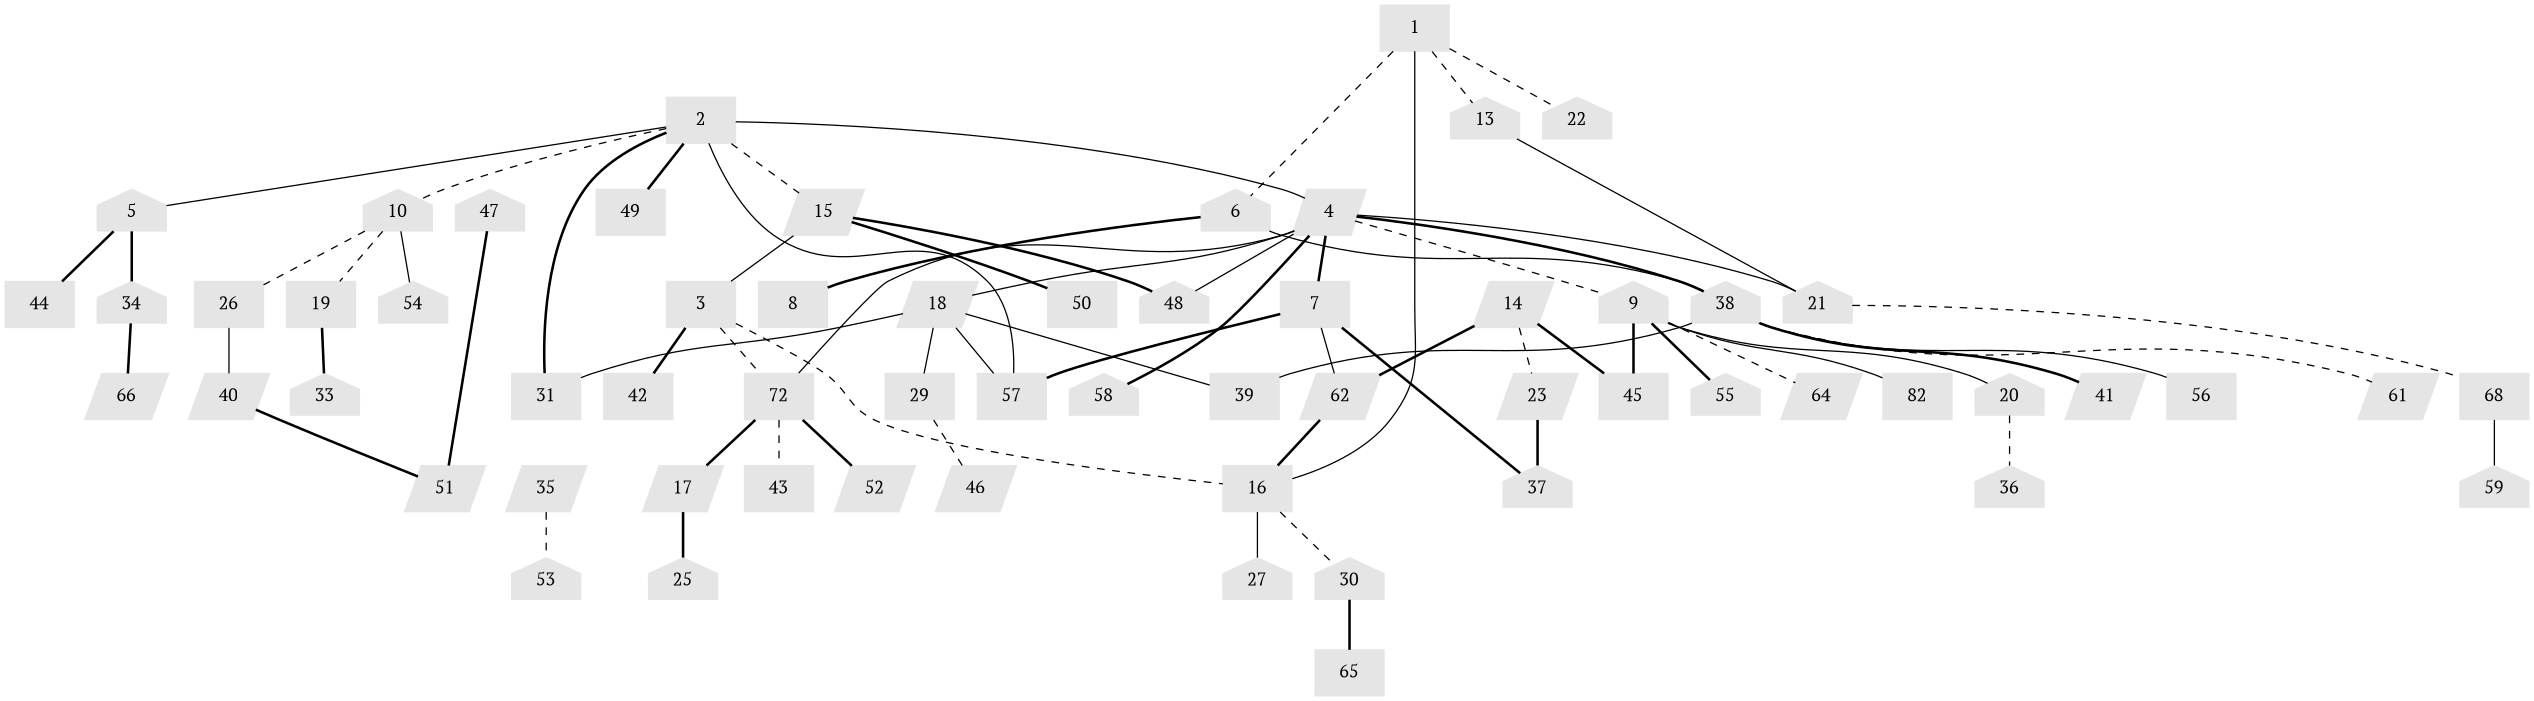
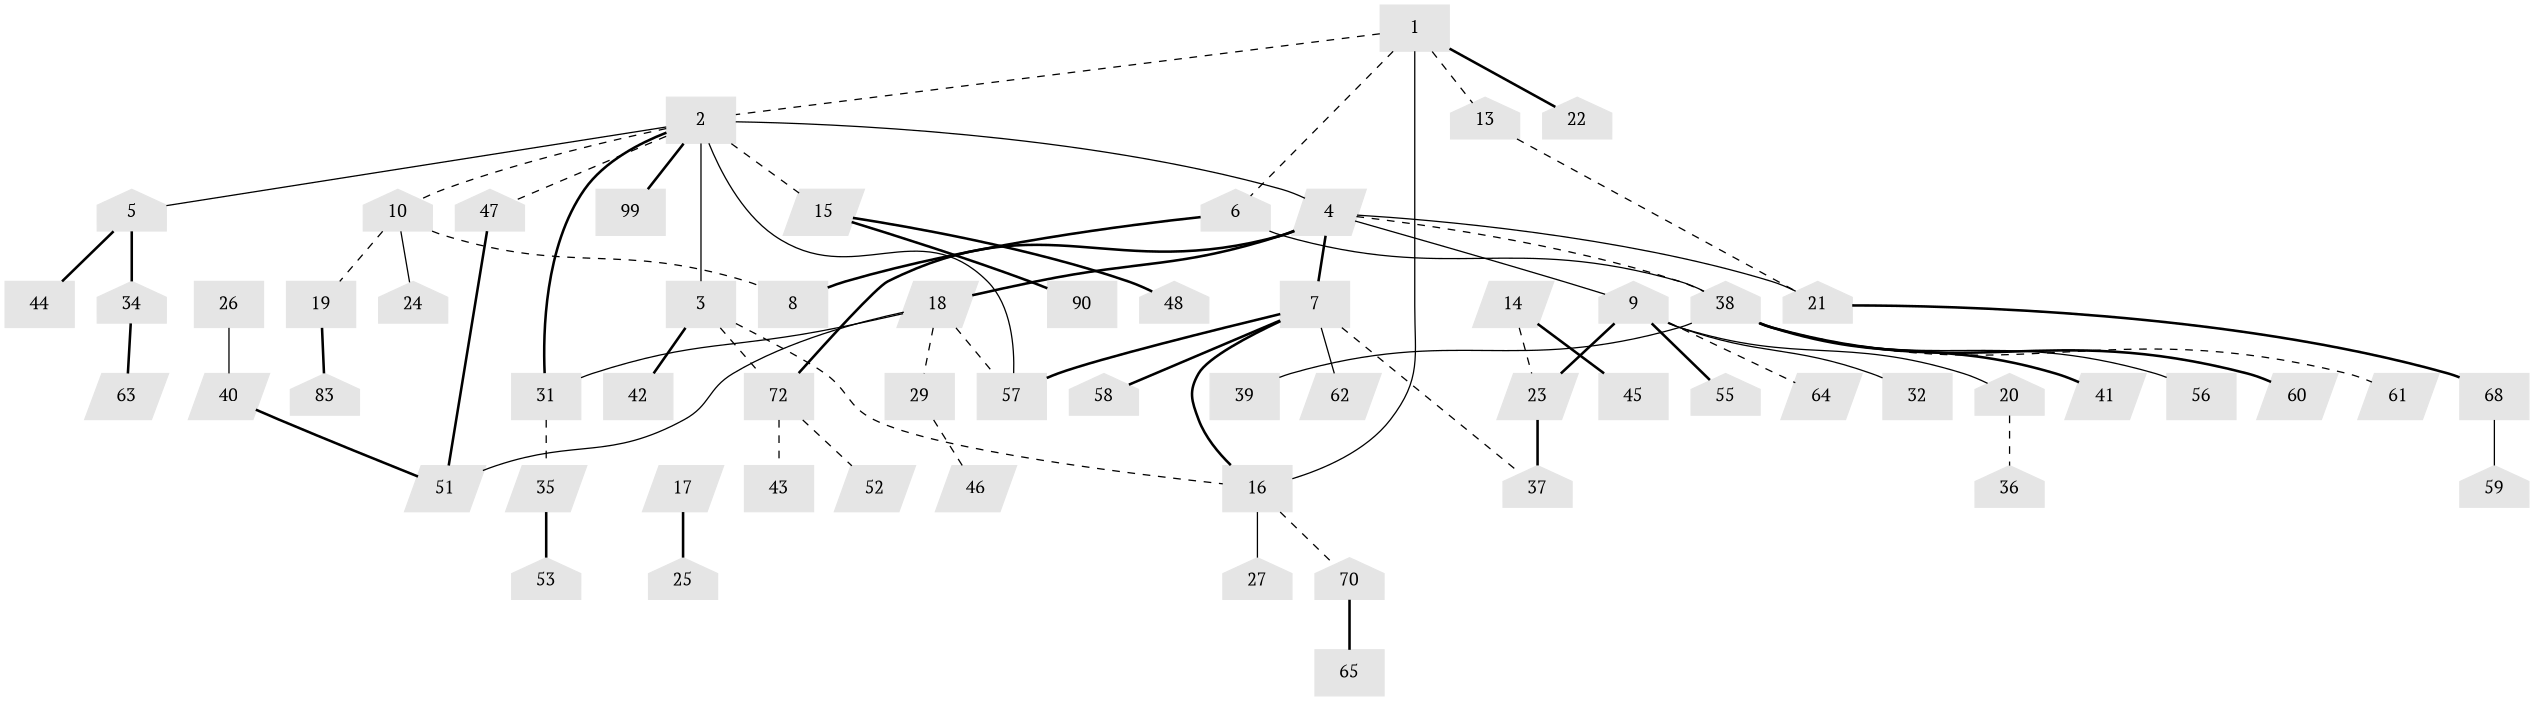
edge "1" -- "2": added
edge "1" -- "22": style dashed -> bold
edge "2" -- "47": added
node "49": label "49" -> "99"
edge "13" -- "21": style solid -> dashed
edge "4" -- "38": style bold -> dashed
edge "4" -- "72": style solid -> bold
edge "4" -- "9": style dashed -> solid
edge "10" -- "26": now "10" -- "8"
edge "15" -- "3": now "2" -- "3"
edge "4" -- "48": removed
edge "4" -- "18": style solid -> bold
node "54": label "54" -> "24"
node "50": label "50" -> "90"
edge "4" -- "58": now "7" -- "58"
edge "21" -- "68": style dashed -> bold
edge "14" -- "62": removed
edge "9" -- "45": now "9" -- "23"
edge "18" -- "39": now "18" -- "51"
edge "18" -- "29": style solid -> dashed
edge "18" -- "57": style solid -> dashed
node "66": label "66" -> "63"
node "33": label "33" -> "83"
node "82": label "82" -> "32"
node "60": added
edge "7" -- "37": style bold -> dashed
edge "31" -- "35": added
edge "72" -- "17": removed
edge "72" -- "52": style bold -> dashed
edge "62" -- "16": now "7" -- "16"
edge "35" -- "53": style dashed -> bold
node "30": label "30" -> "70"
